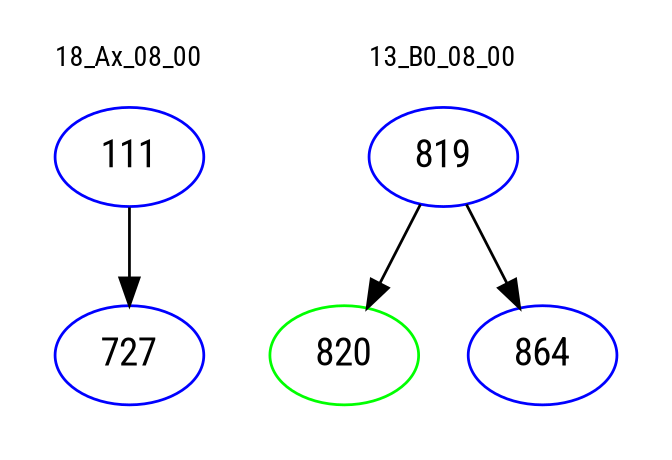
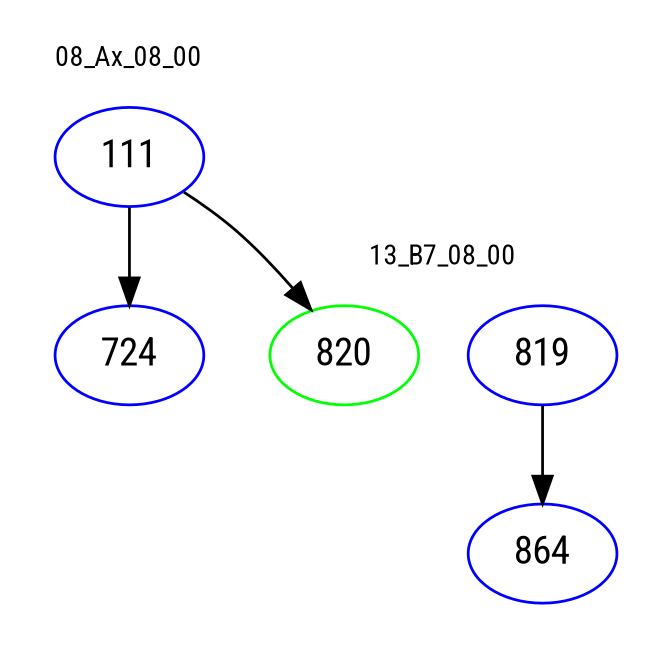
cluster "18_Ax_08_00": label "18_Ax_08_00" -> "08_Ax_08_00"
cluster "13_B0_08_00": label "13_B0_08_00" -> "13_B7_08_00"
edge "819" -> "820": now "111" -> "820"
node "727": label "727" -> "724"
